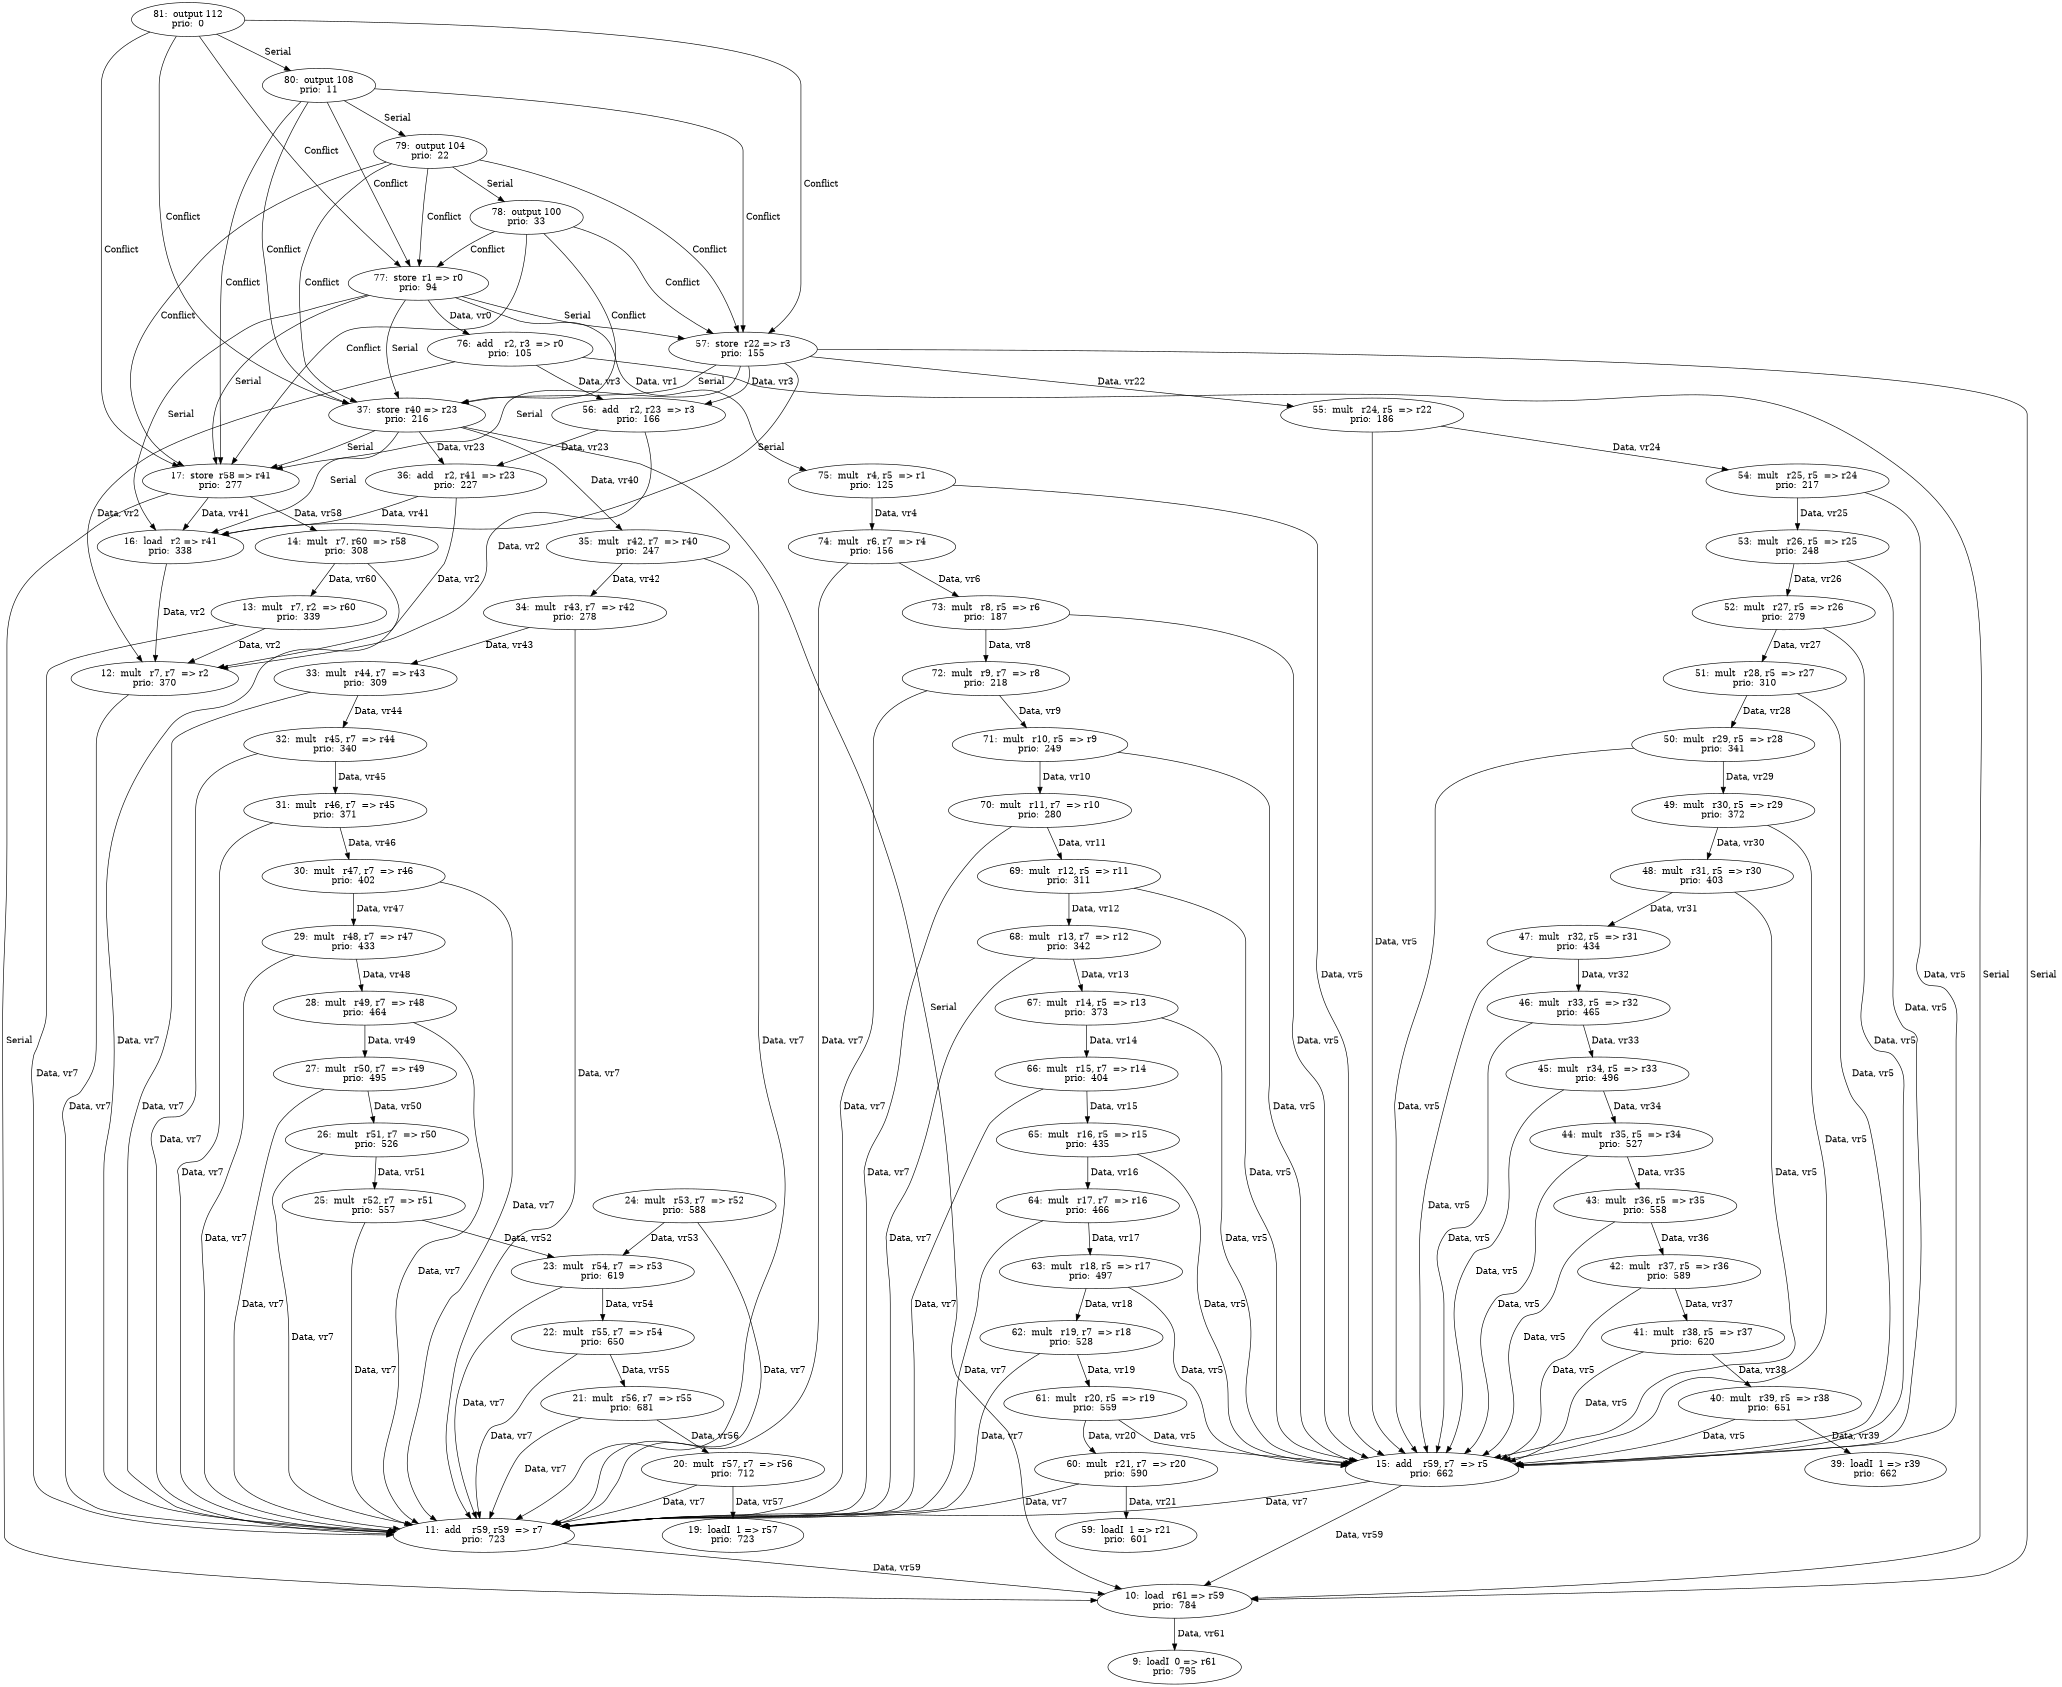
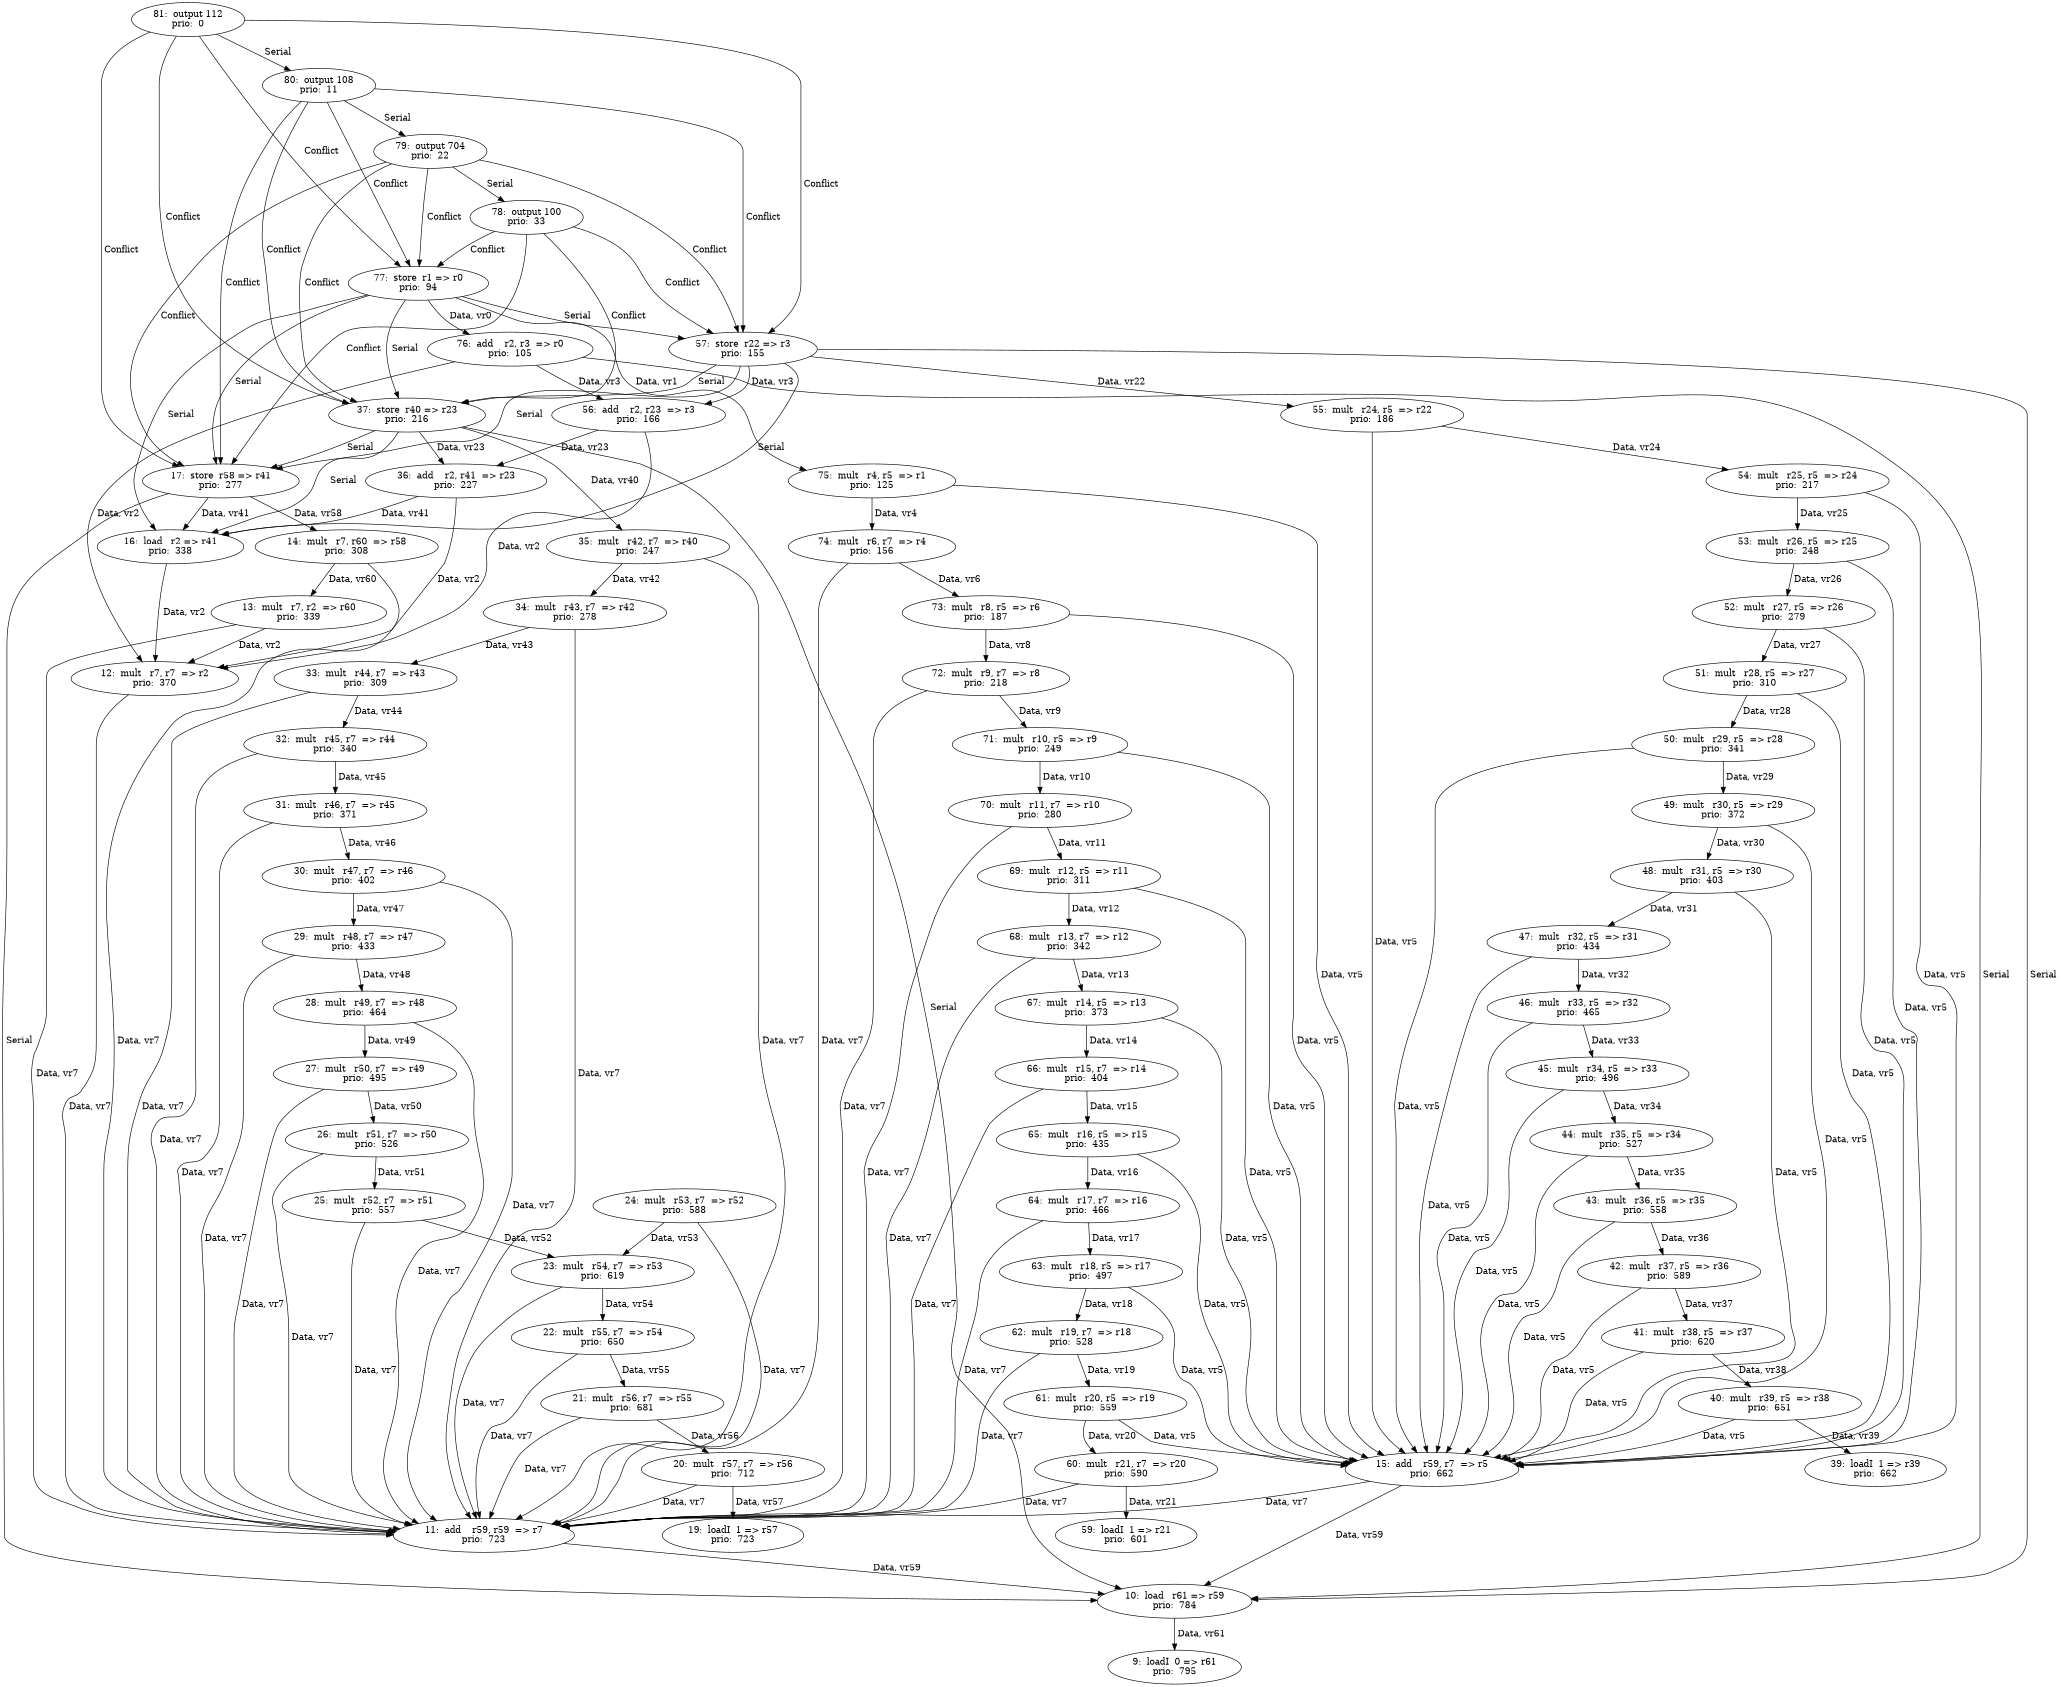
node "79:  output 104 prio:  22": label "79:  output 104 prio:  22" -> "79:  output 704 prio:  22"
